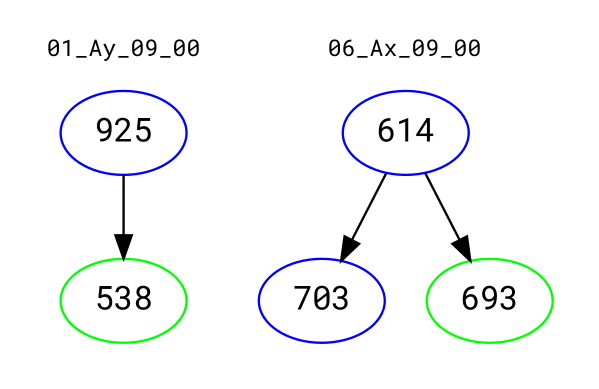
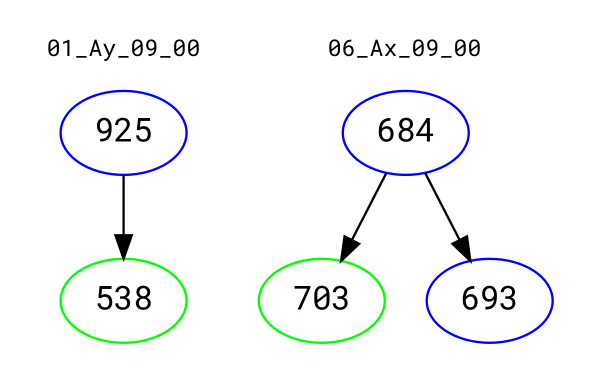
node "614": label "614" -> "684"
node "703": color blue -> green
node "693": color green -> blue
